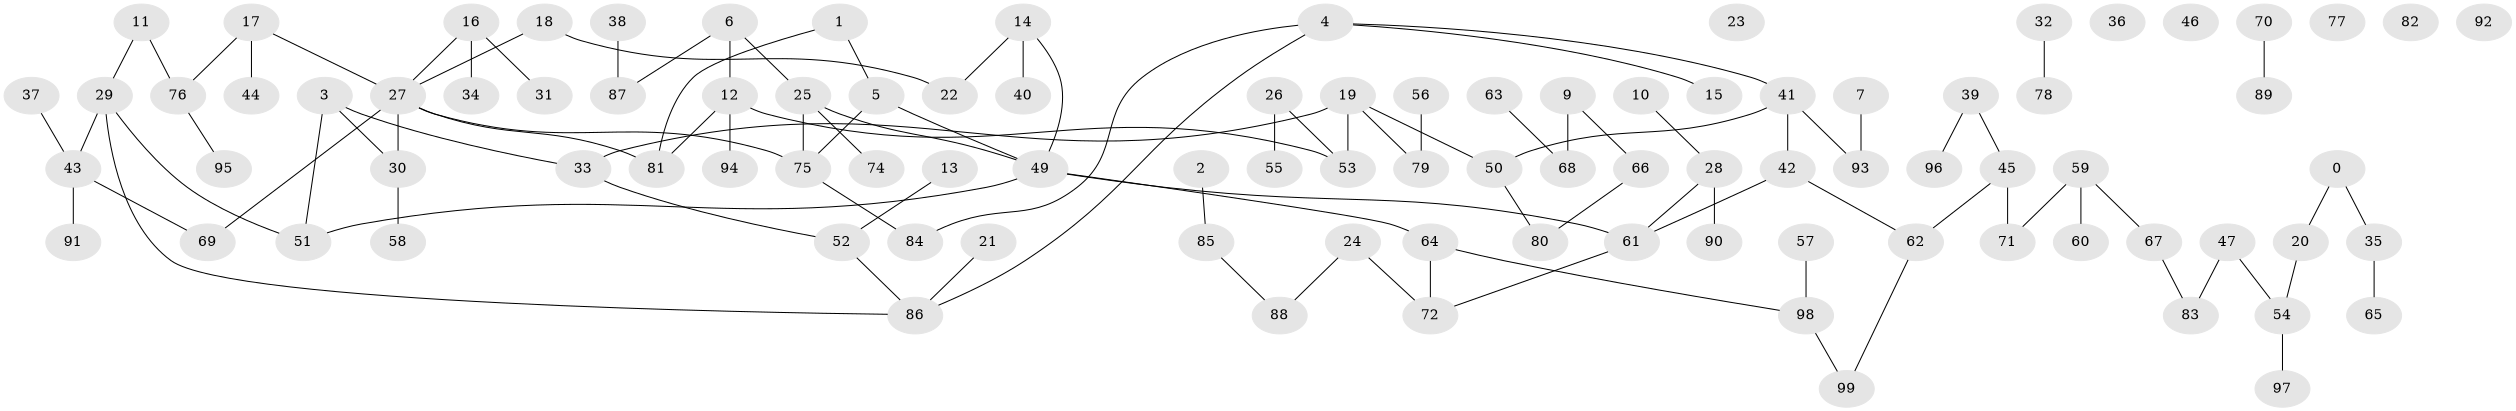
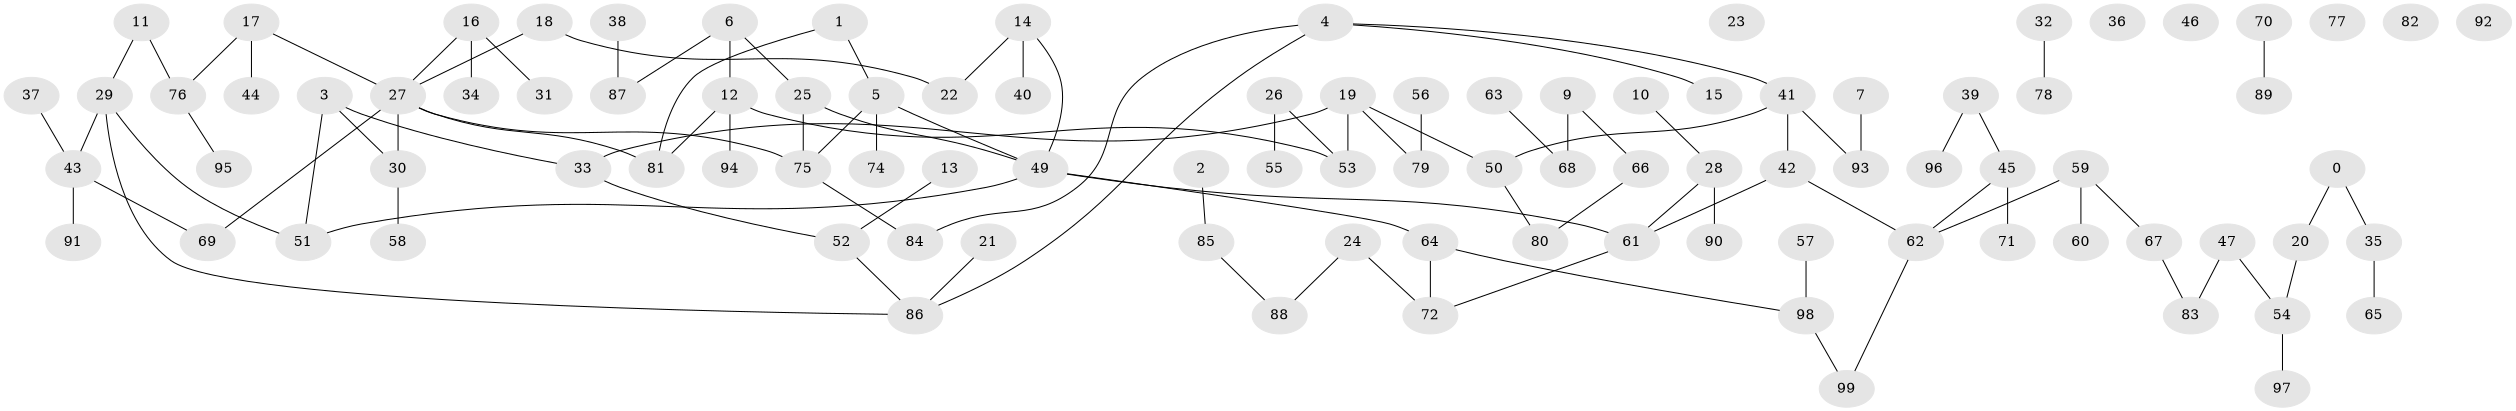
edge "25" -- "74": now "5" -- "74"
edge "59" -- "71": now "59" -- "62"
